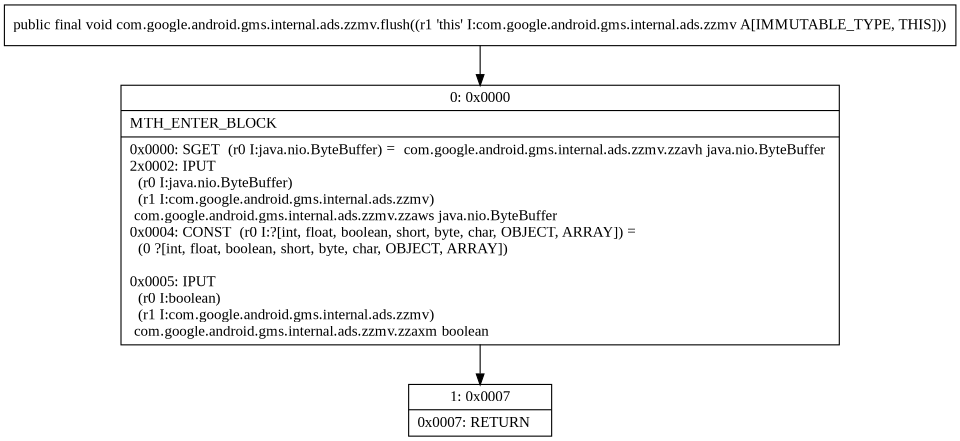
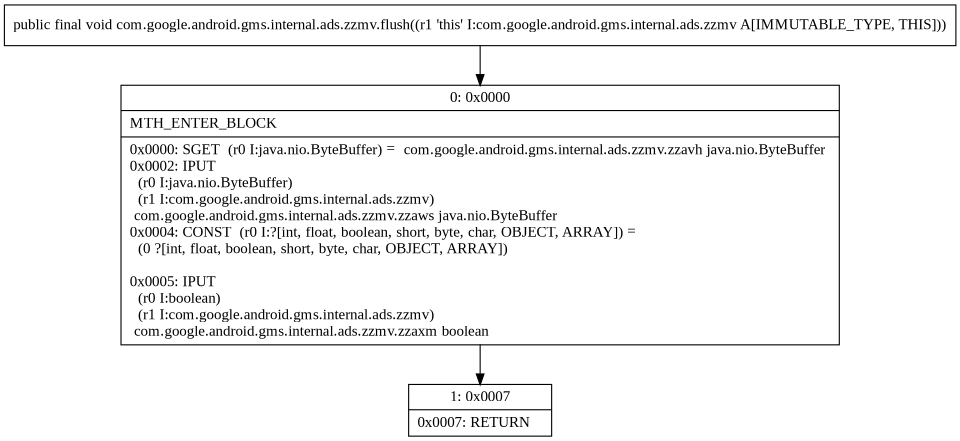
node "0: 0x0000": text "2x0002: IPUT" -> "0x0002: IPUT"
